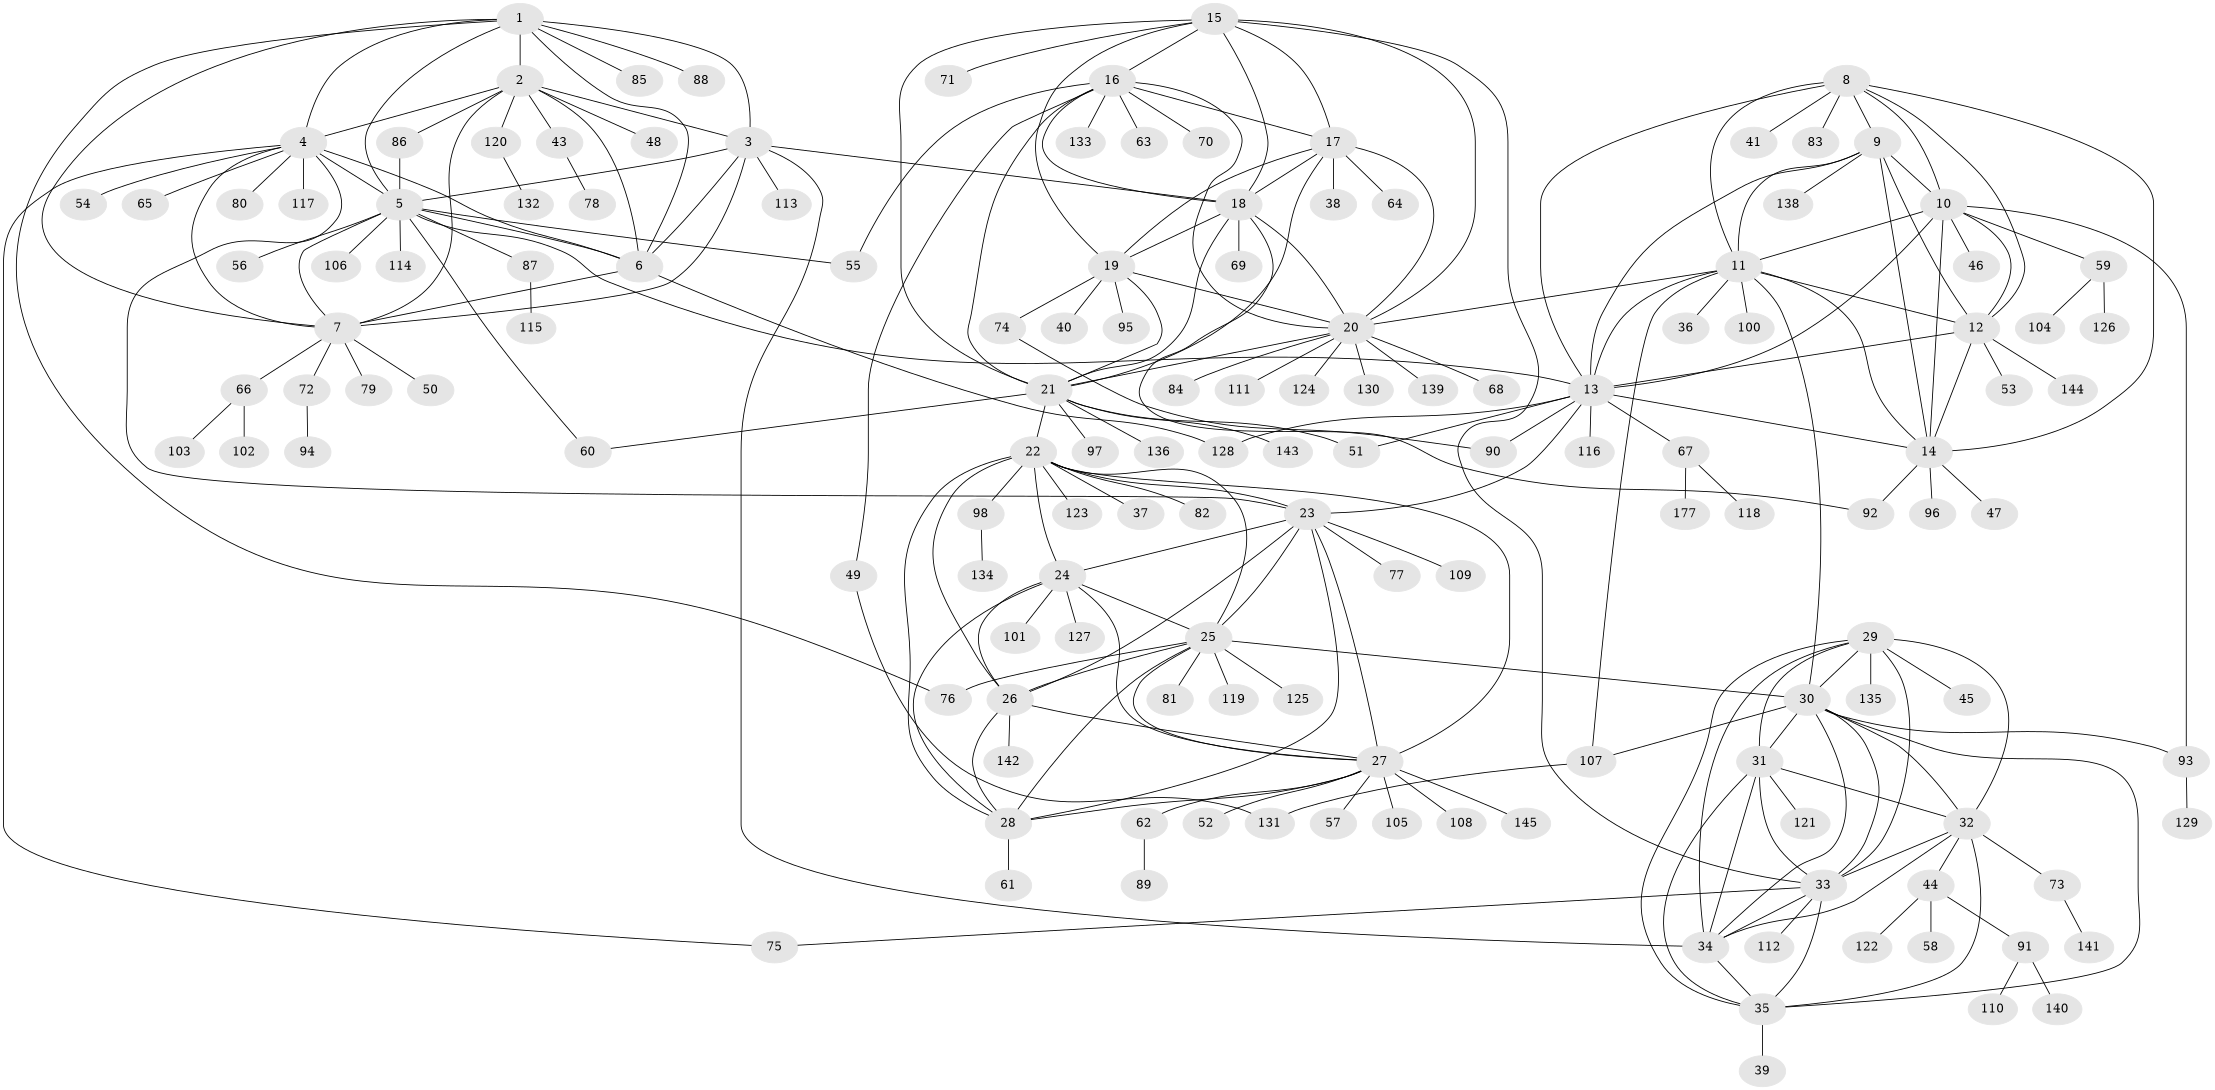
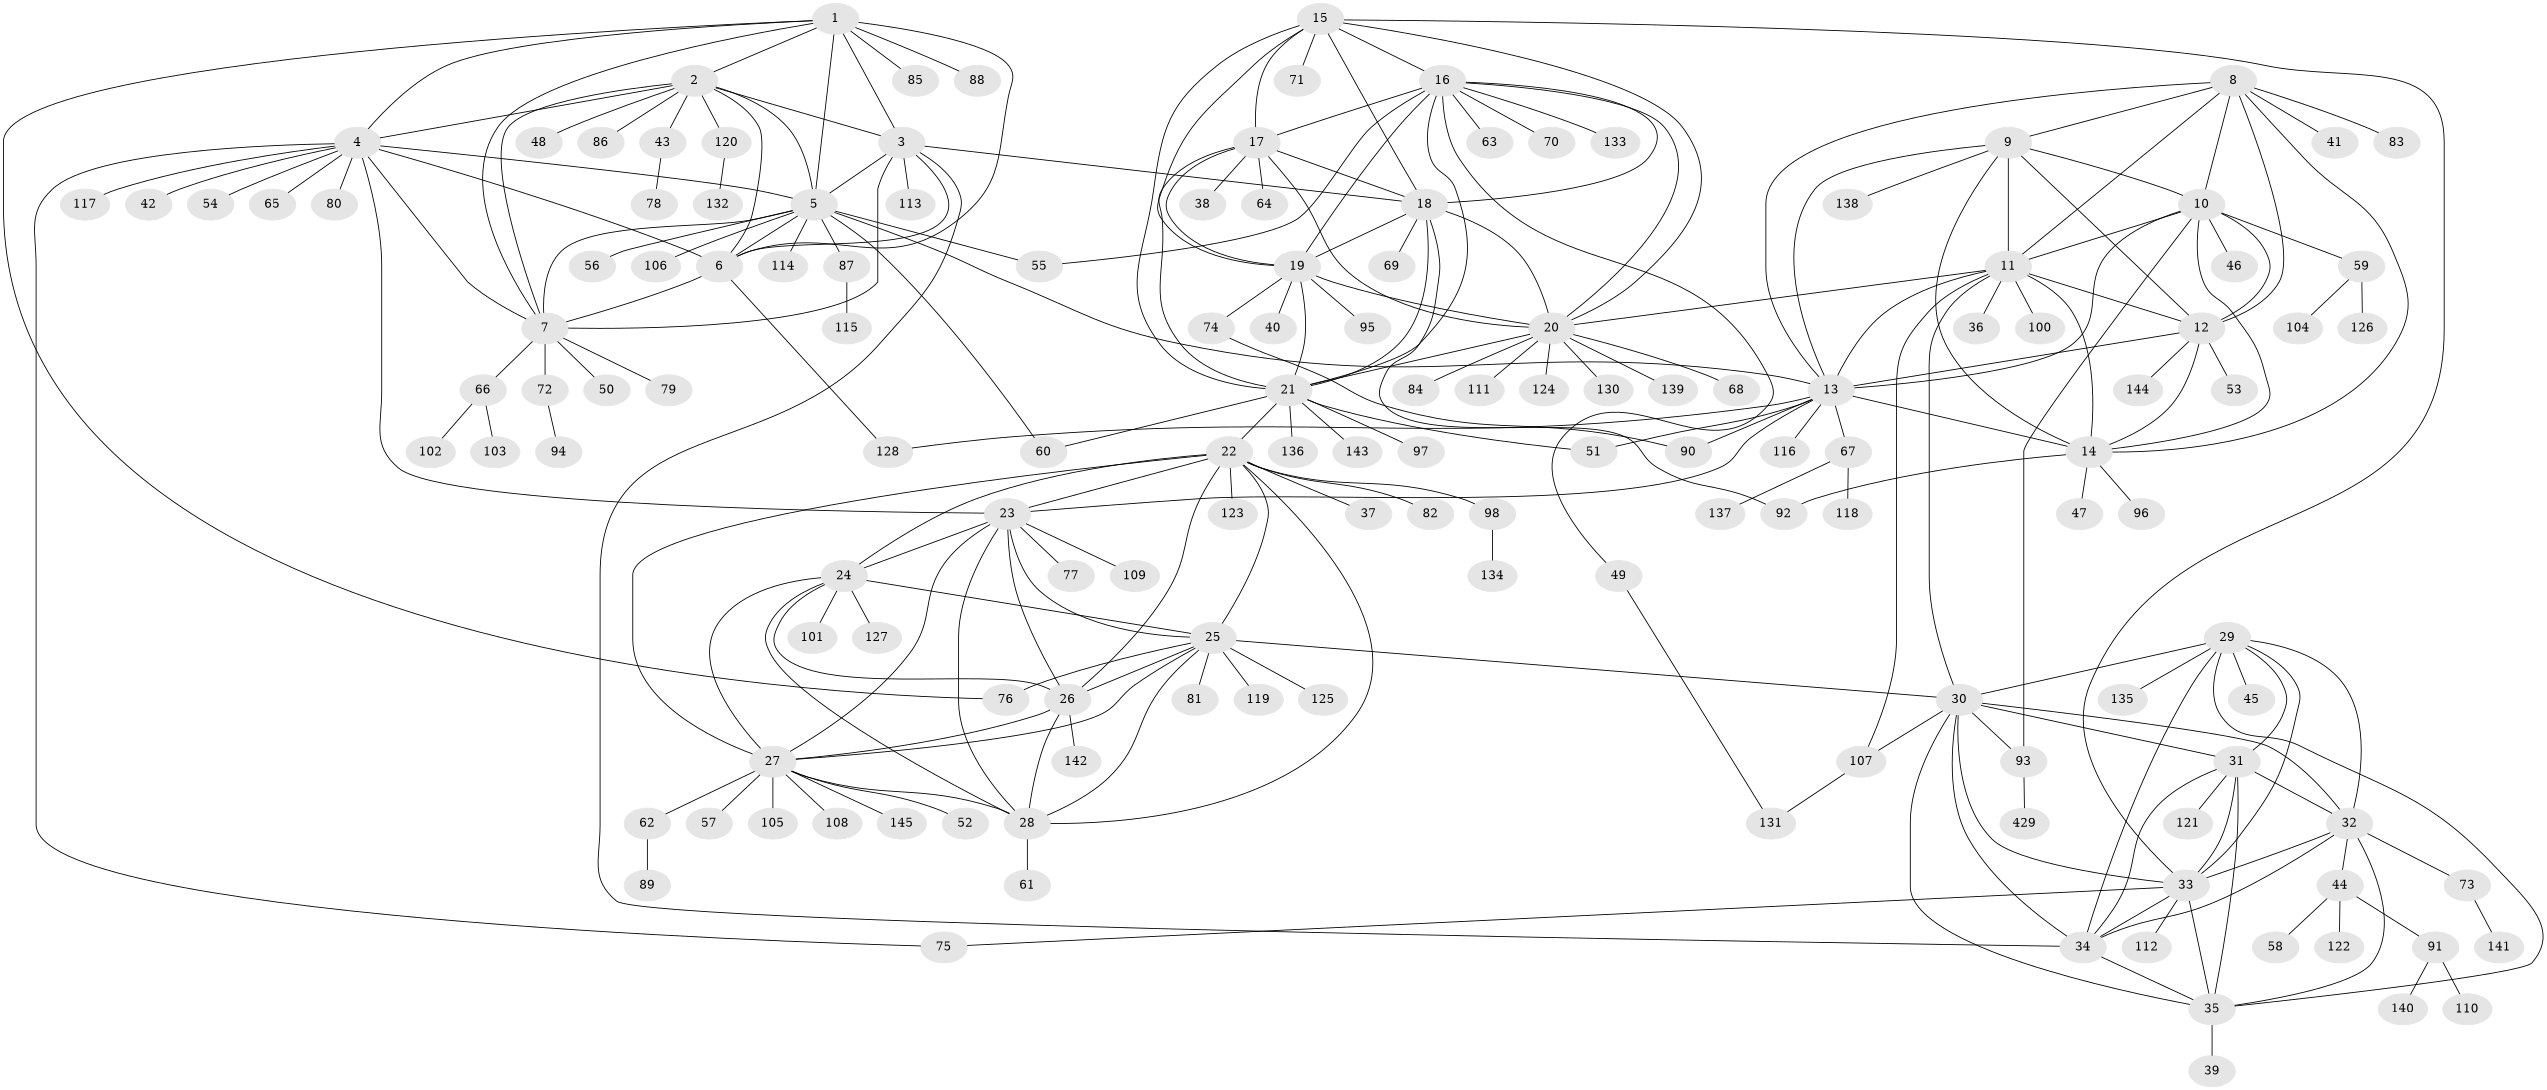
edge "16" -- "19": added
edge "86" -- "5": now "2" -- "5"
node "42": added
node "177": label "177" -> "137"
node "129": label "129" -> "429"
